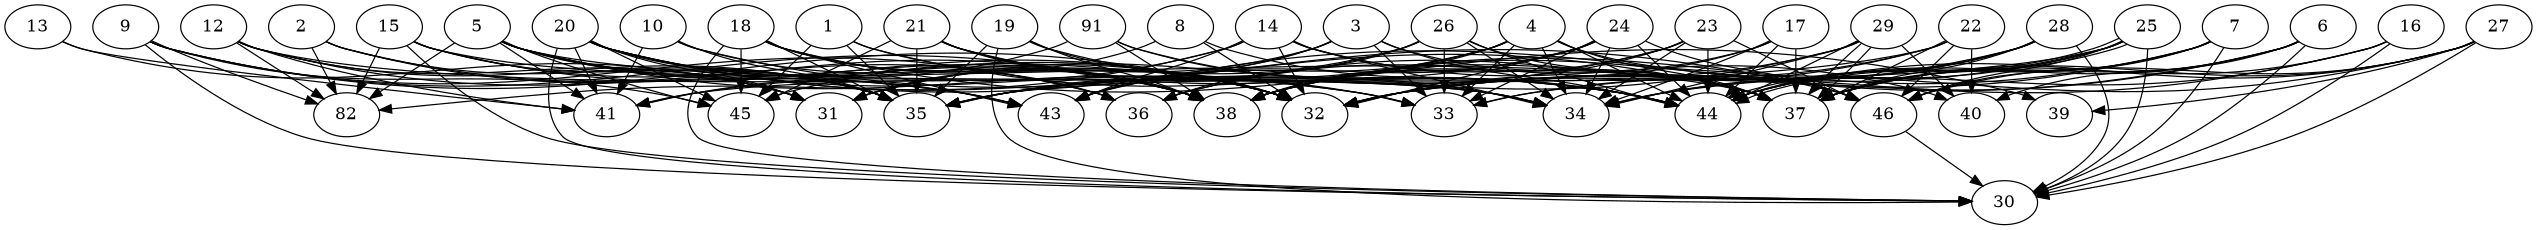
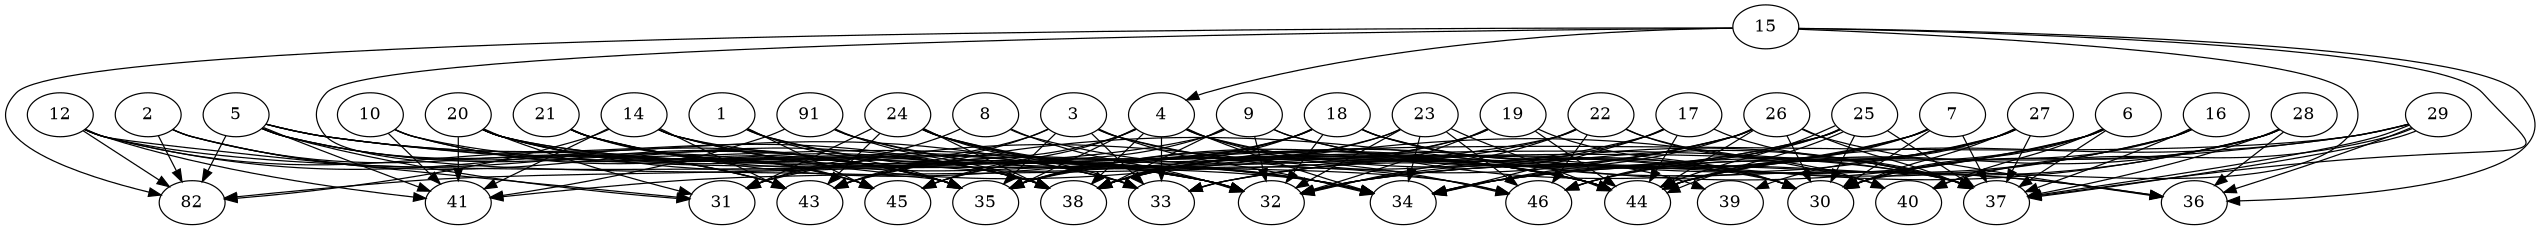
node "13": removed
edge "15" -> "32": now "15" -> "4"
edge "20" -> "34": now "3" -> "34"
edge "46" -> "30": now "26" -> "30"
